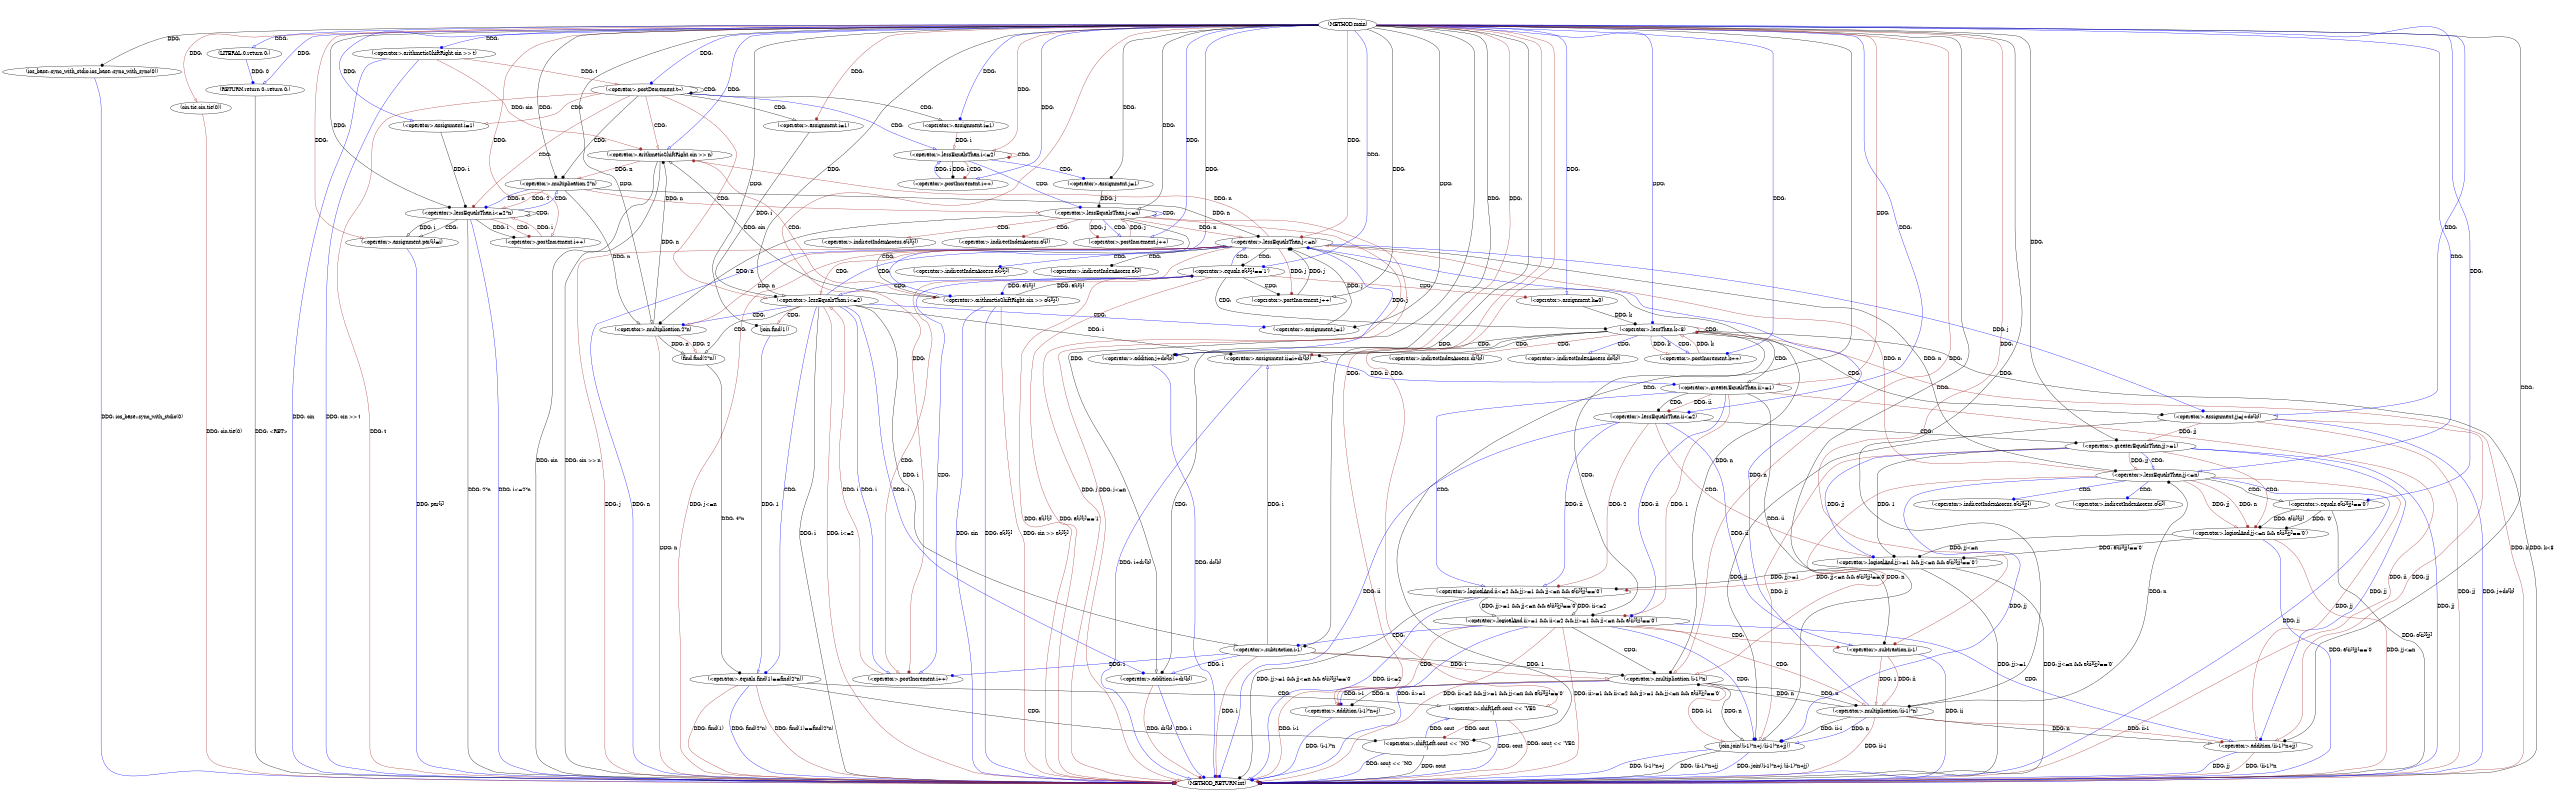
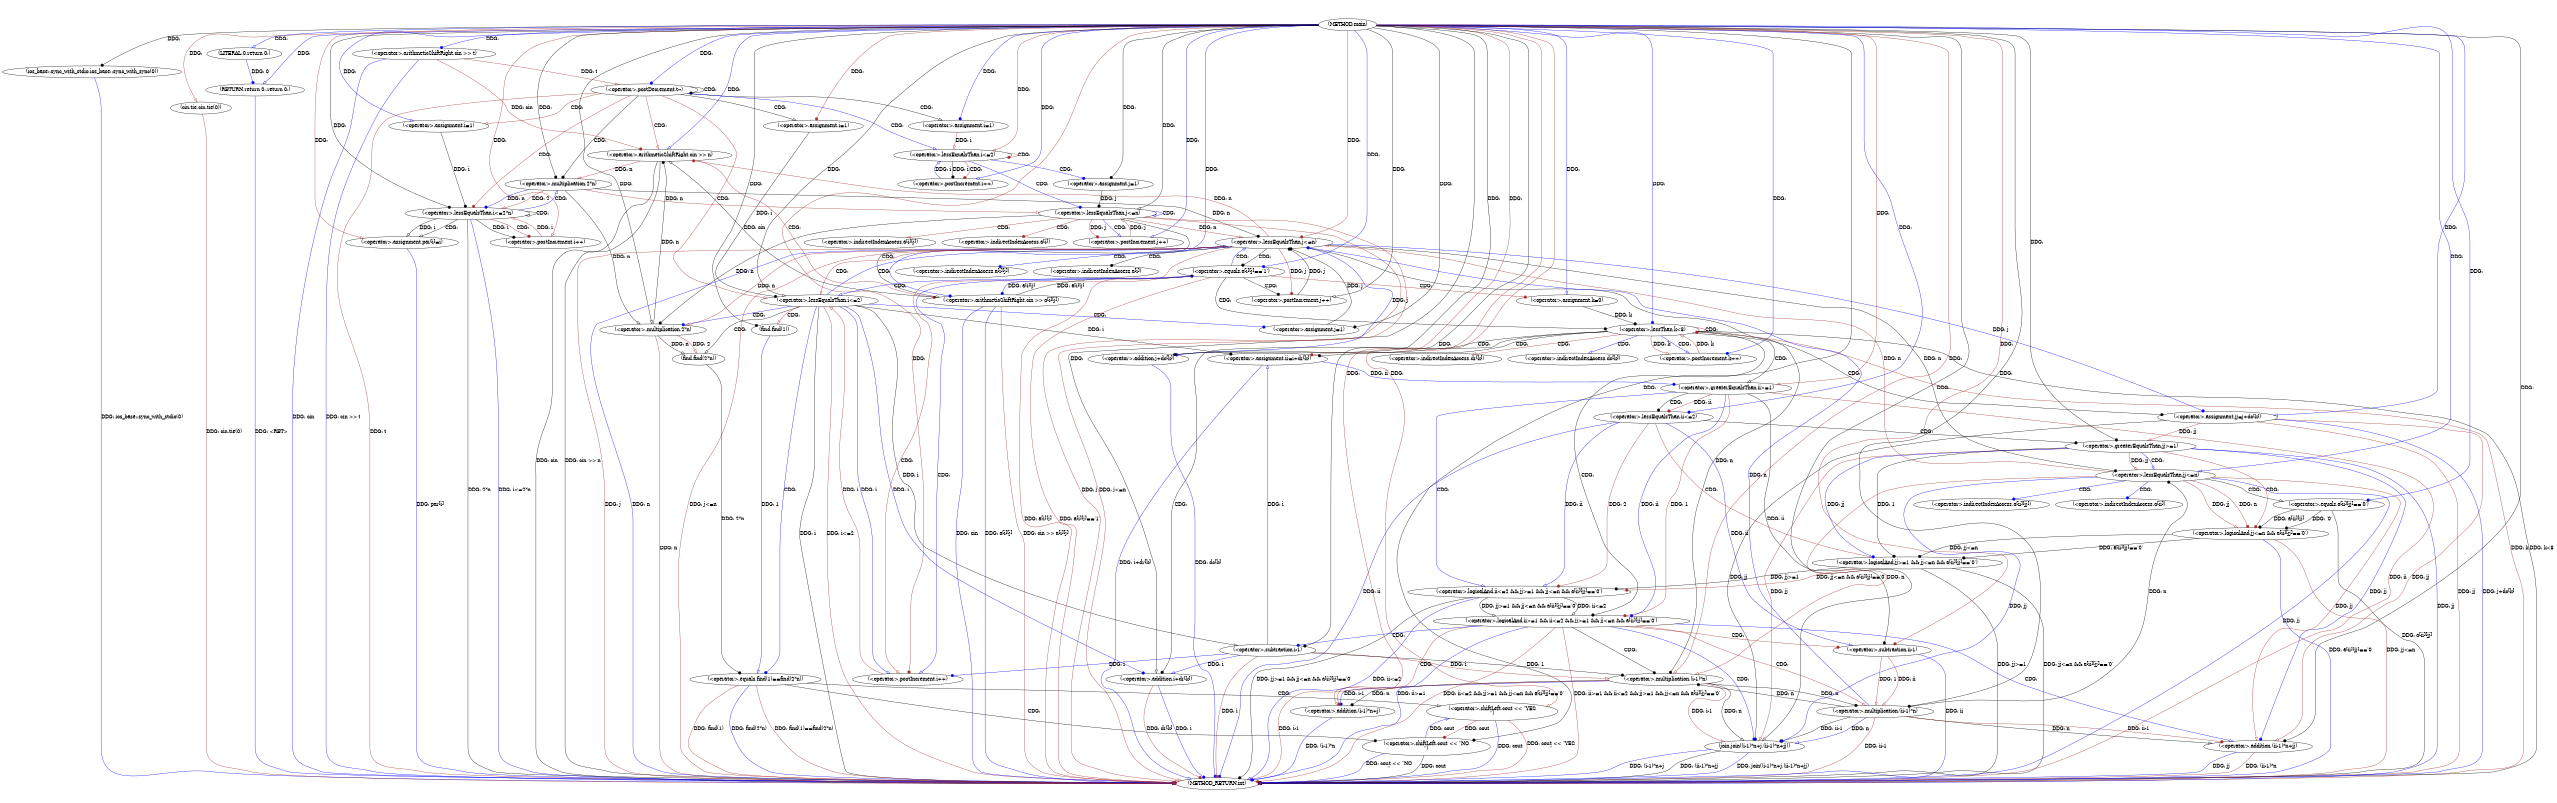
node "(join,find(1))": label "(join,find(1))" -> "(find,find(1))"
edge "(find,find(2*n))" -> "(<operator>.equals,find(1)==find(2*n))": label "DDG: 4*n" -> "DDG: 2*n"
edge "(RETURN,return 0;,return 0;)" -> "(METHOD_RETURN,int)": color black -> blue
